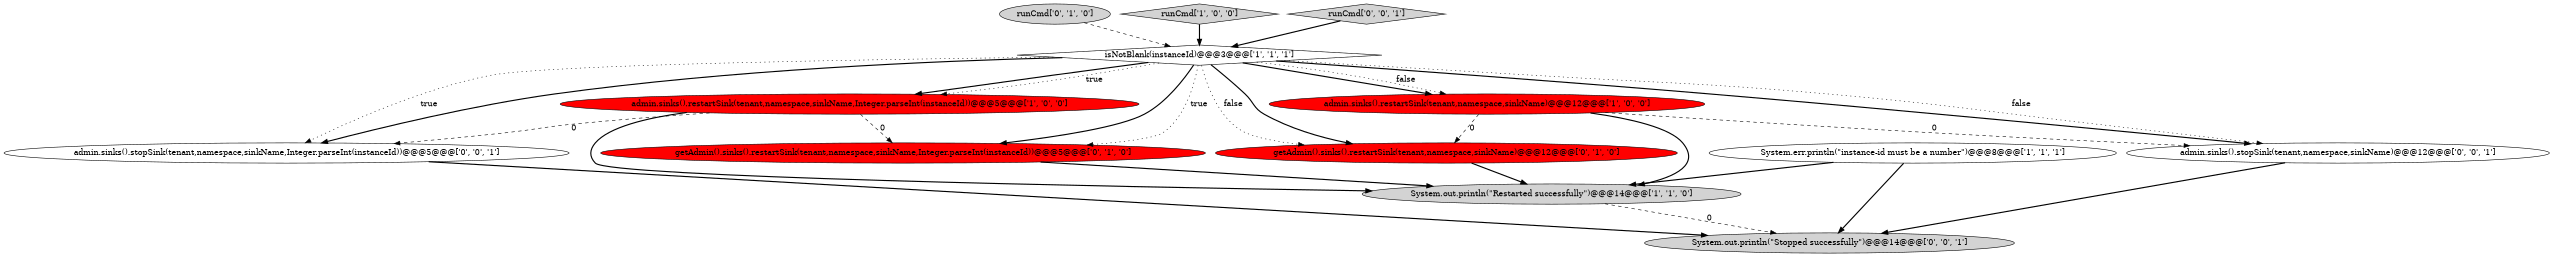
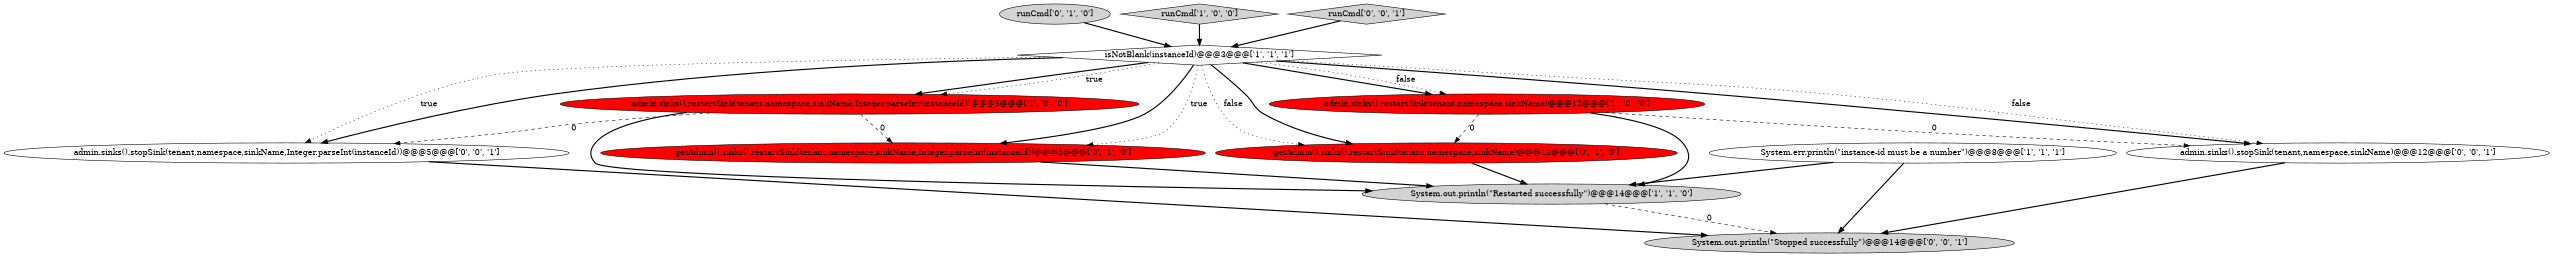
edge "runCmd['0', '1', '0']" -> "isNotBlank(instanceId)@@@3@@@['1', '1', '1']": style dashed -> bold
